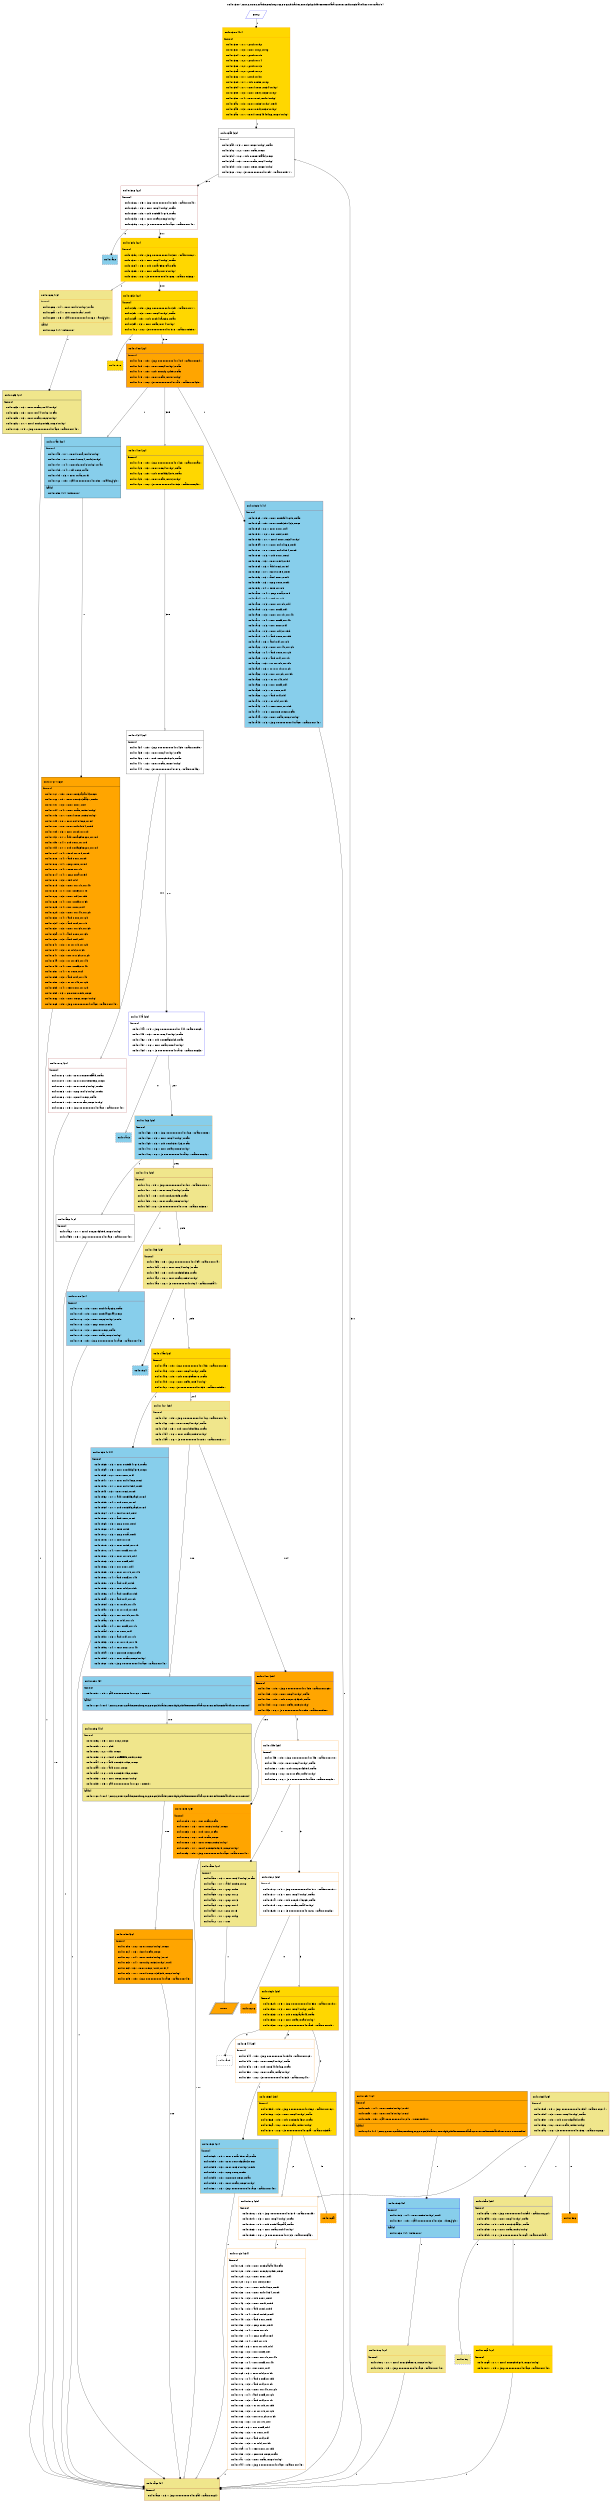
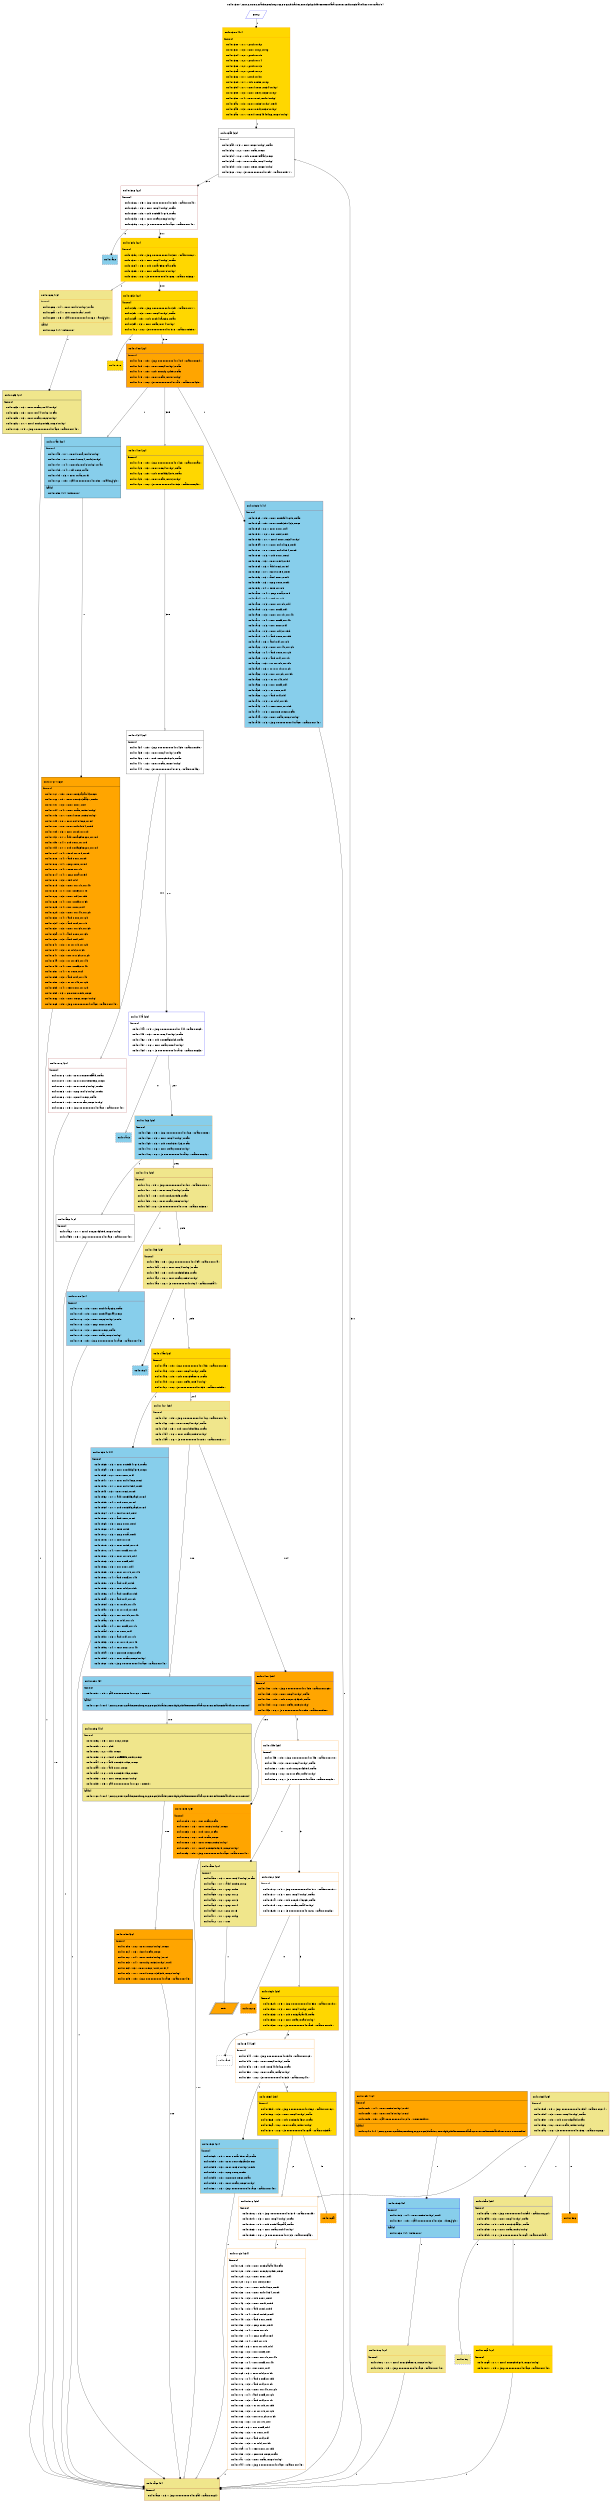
node "Users": label "Users" -> "Exit"
edge "0x40152b [25]" -> "0x40155d [25]": now "0x401544 [25]" -> "0x40155d [25]"
